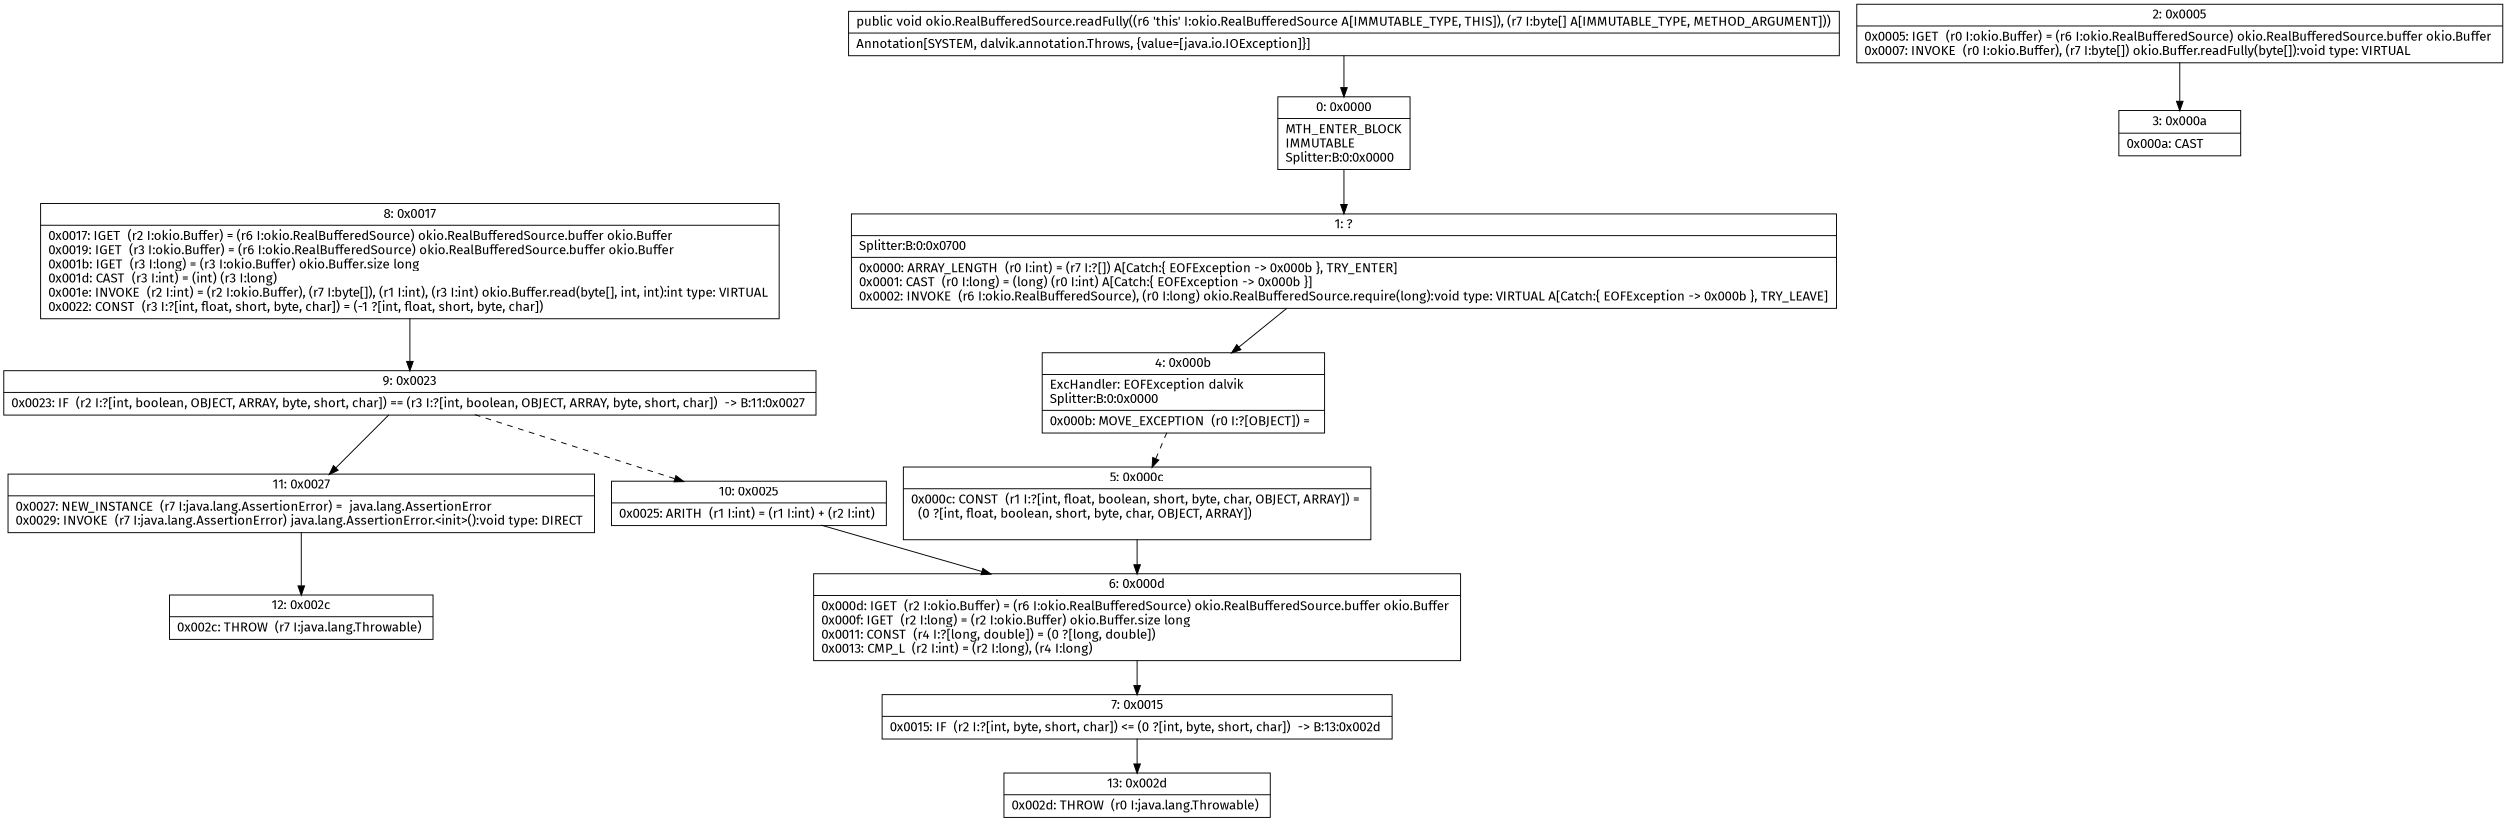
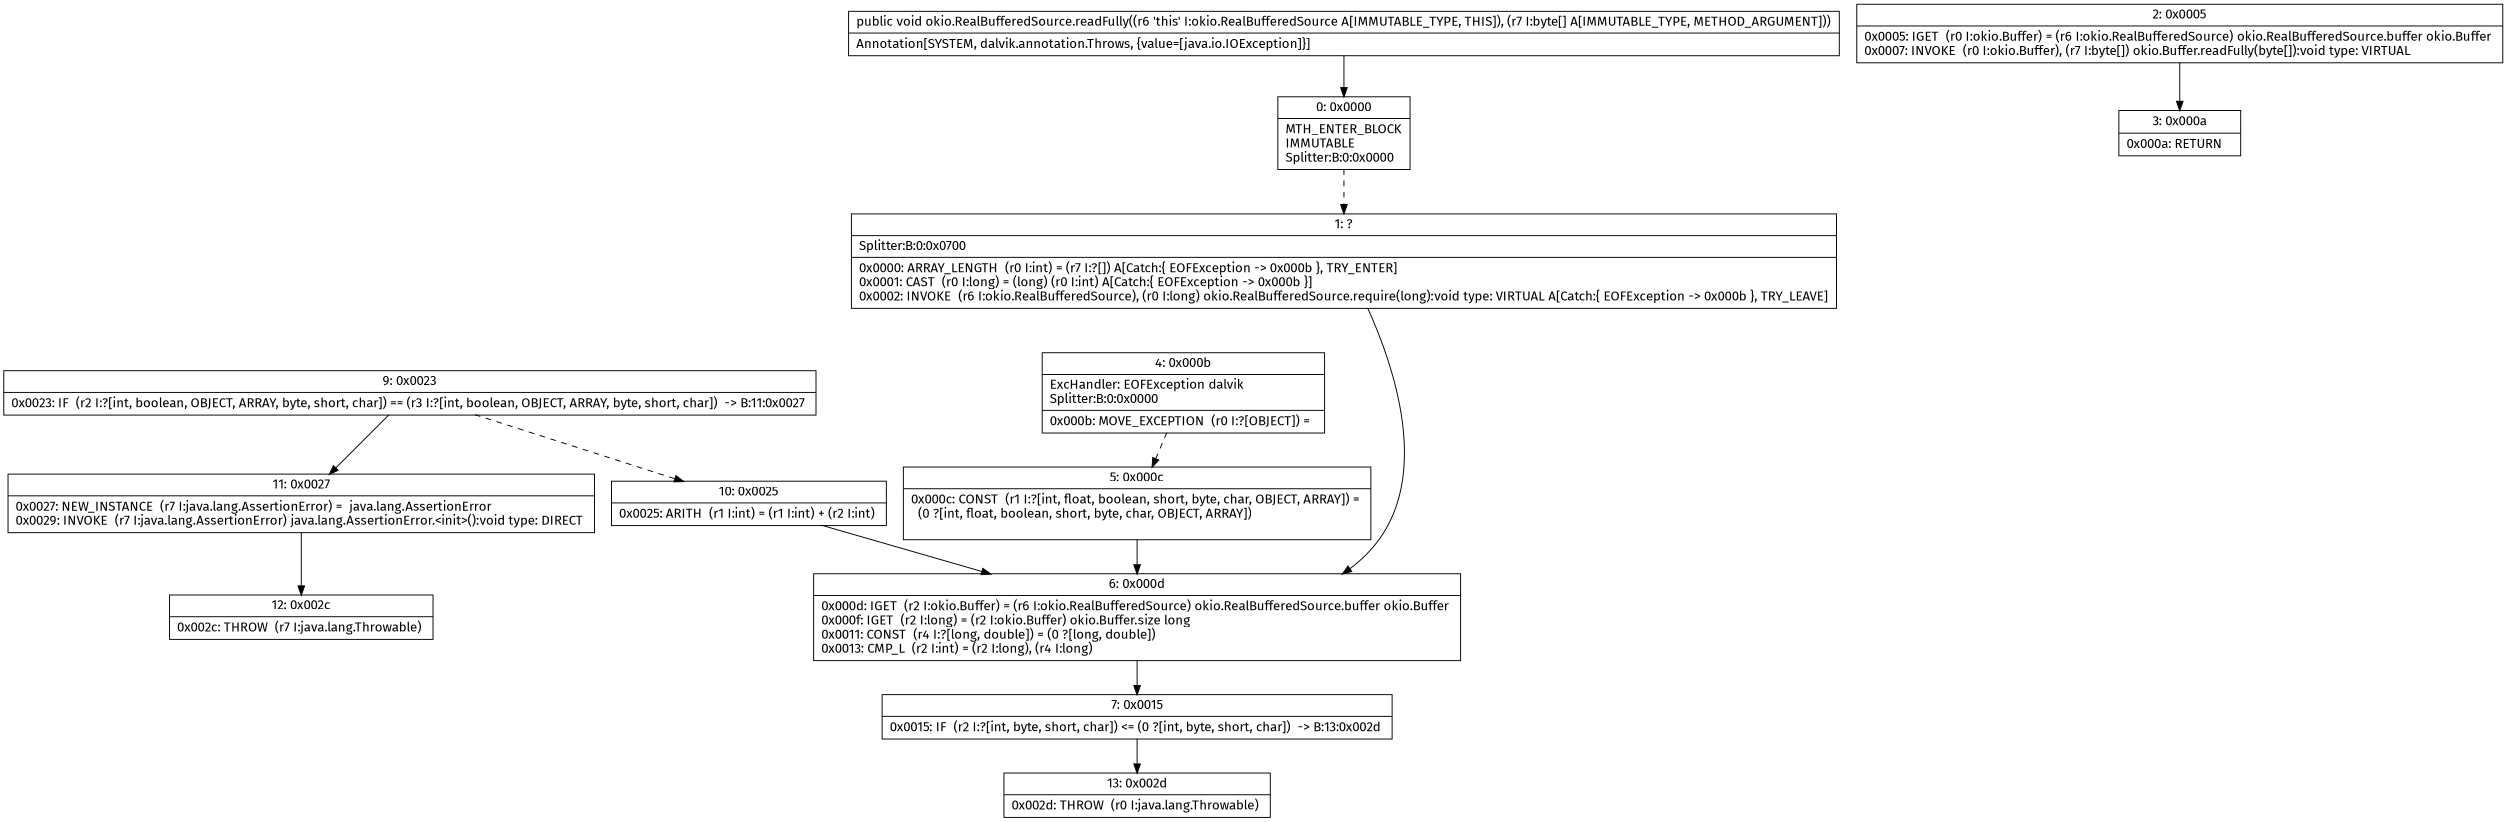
node "3: 0x000a": text "0x000a: CAST" -> "0x000a: RETURN"
edge "0: 0x0000" -> "1: ?": style solid -> dashed
node "8: 0x0017": removed
edge "1: ?" -> "4: 0x000b": now "1: ?" -> "6: 0x000d"
